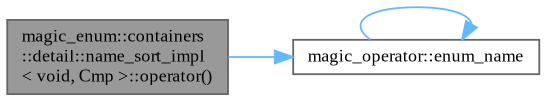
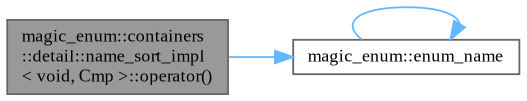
node "magic_operator::enum_name": label "magic_operator::enum_name" -> "magic_enum::enum_name"
